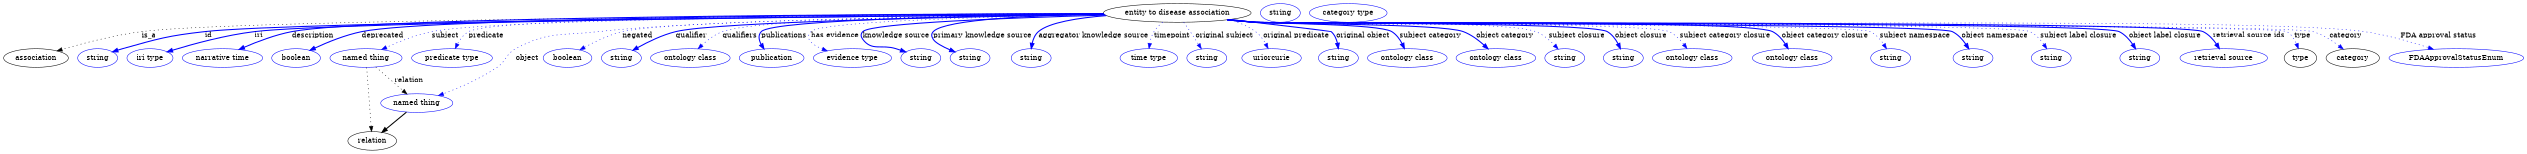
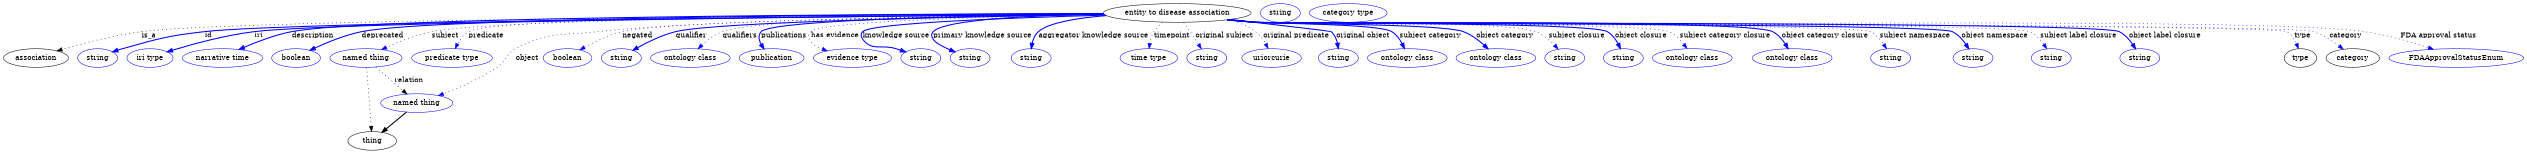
node "retrieval source": removed
node "relation": label "relation" -> "thing"
